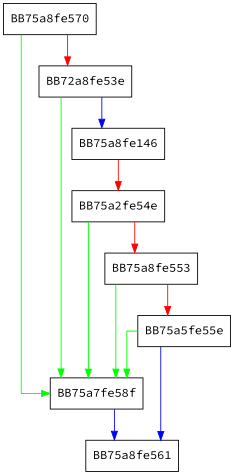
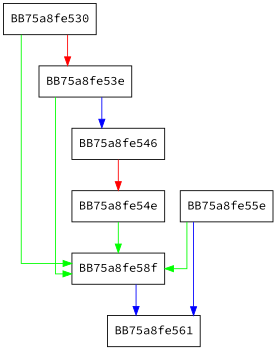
node "BB75a8fe570": label "BB75a8fe570" -> "BB75a8fe530"
node "BB72a8fe53e": label "BB72a8fe53e" -> "BB75a8fe53e"
node "BB75a8fe146": label "BB75a8fe146" -> "BB75a8fe546"
node "BB75a2fe54e": label "BB75a2fe54e" -> "BB75a8fe54e"
node "BB75a8fe553": removed
node "BB75a5fe55e": label "BB75a5fe55e" -> "BB75a8fe55e"
node "BB75a7fe58f": label "BB75a7fe58f" -> "BB75a8fe58f"
